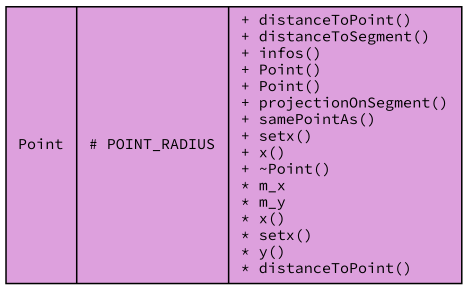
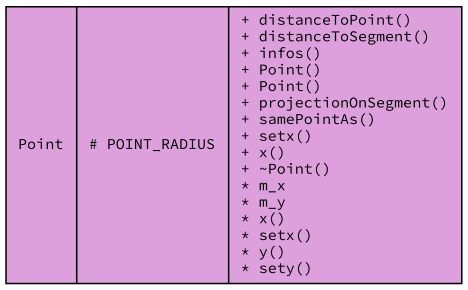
node "Point": text "* distanceToPoint()" -> "* sety()"
